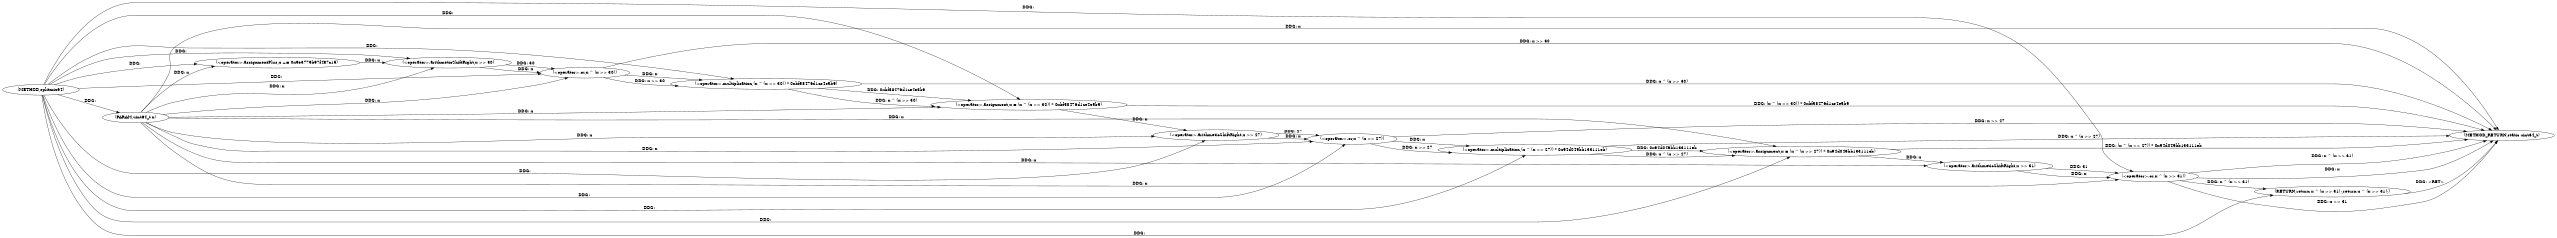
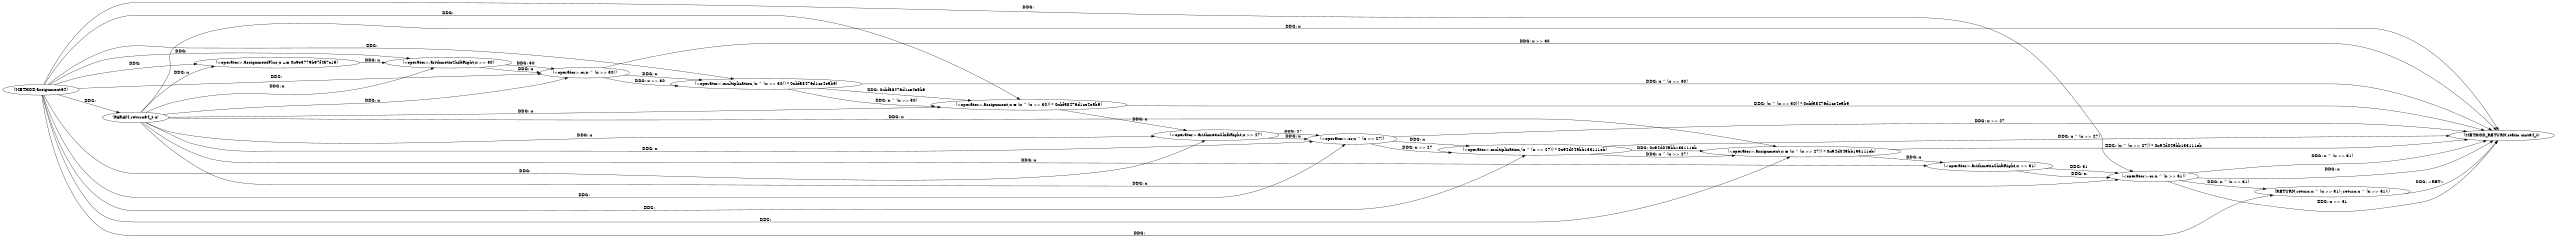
node "(METHOD,splitmix64)": label "(METHOD,splitmix64)" -> "(METHOD,assignment64)"
node "(PARAM,uint64_t x)": label "(PARAM,uint64_t x)" -> "(PARAM,return64_t x)"
